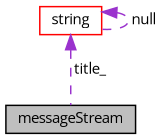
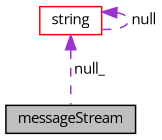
edge "messageStream" -> "string": label " title_" -> " null_"
